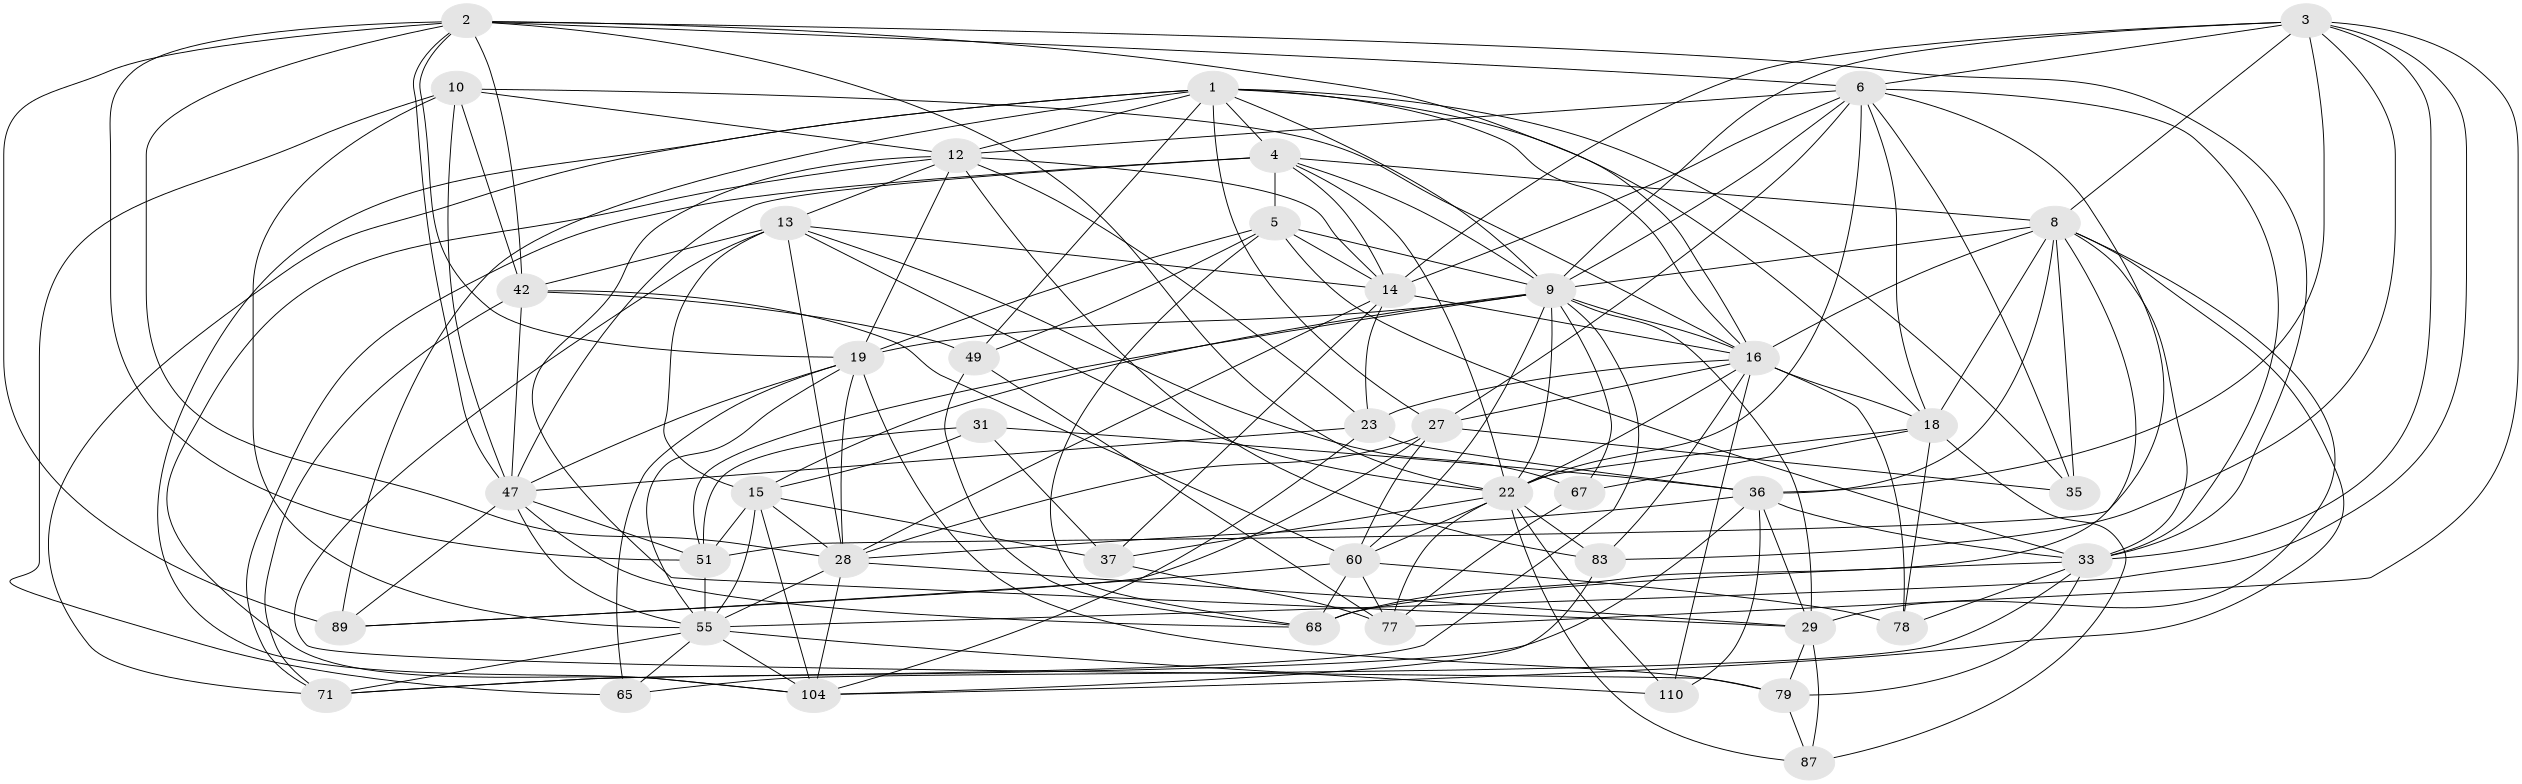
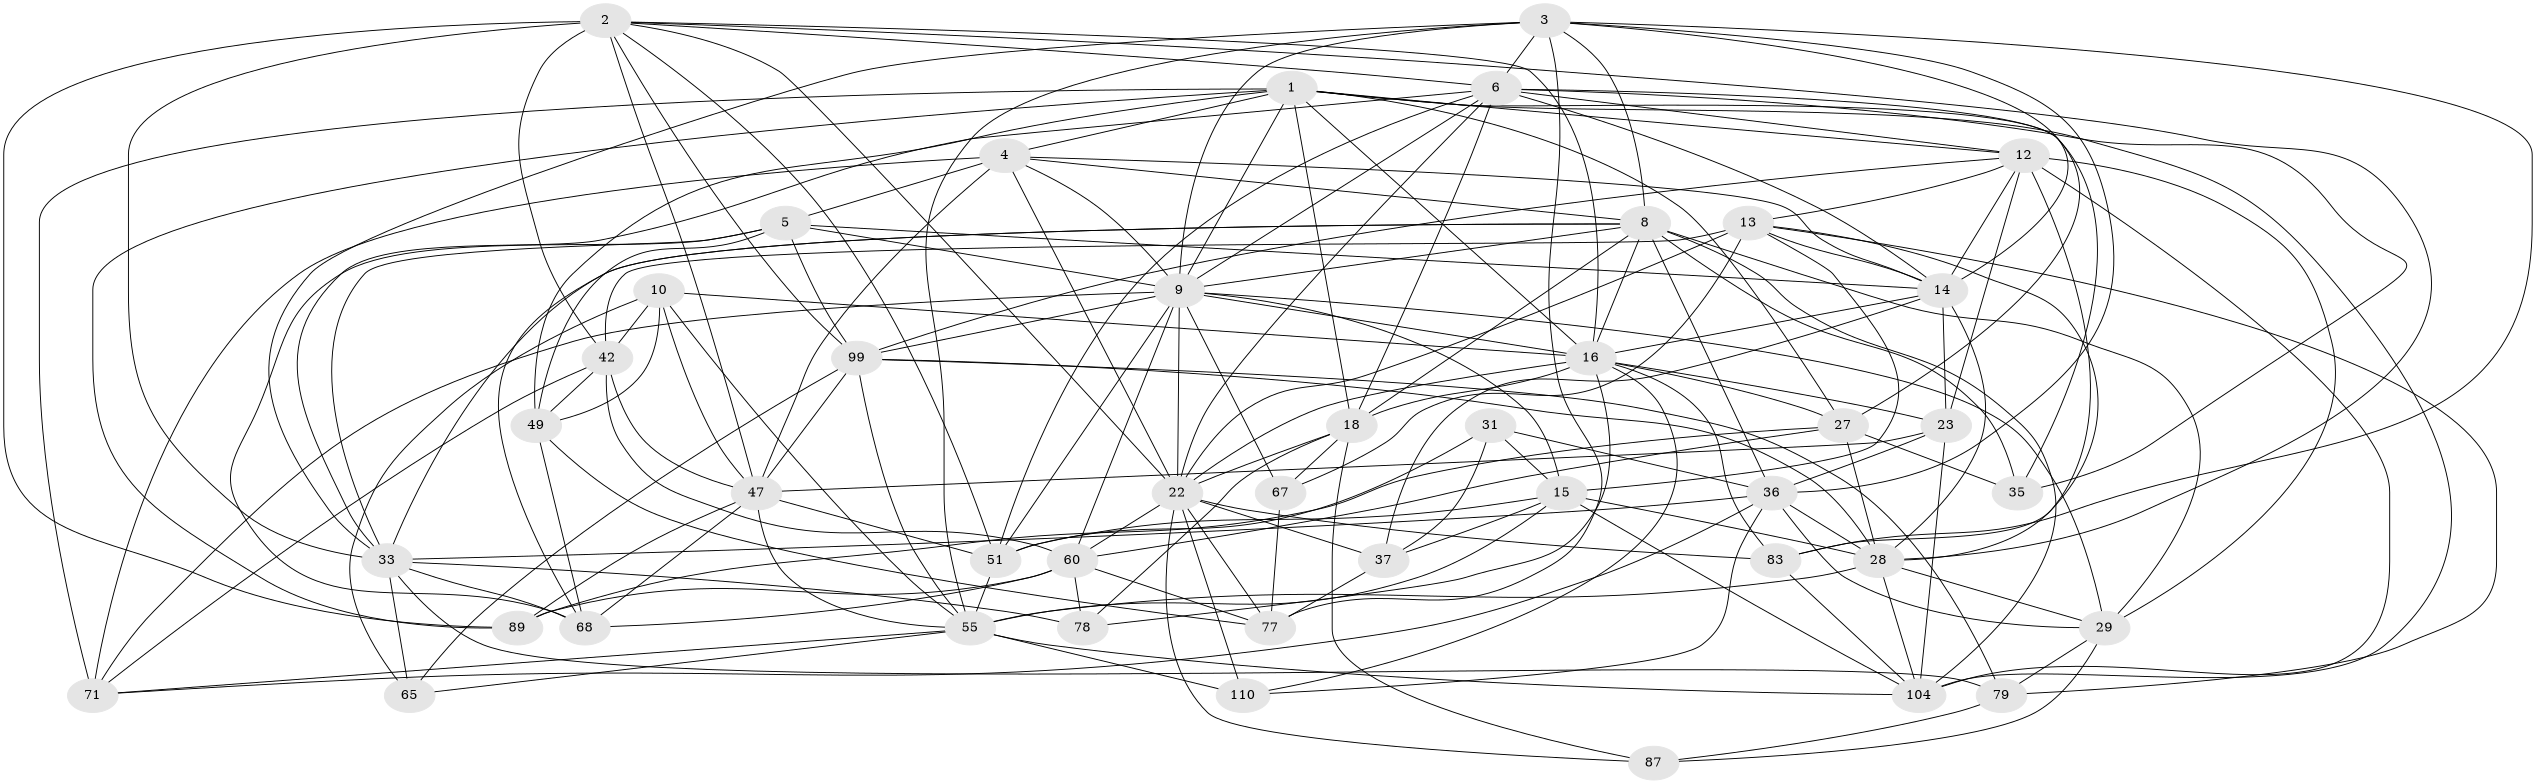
edge "10" -- "12": now "10" -- "49"
node "19": label "19" -> "99"
